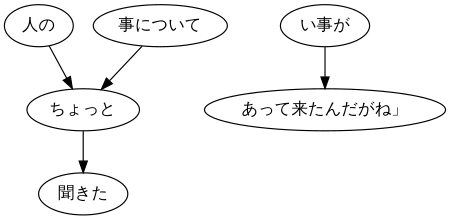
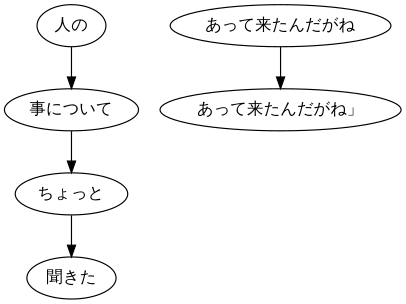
node "い事が": label "い事が" -> "あって来たんだがね"
edge "人の" -> "ちょっと": now "人の" -> "事について"
